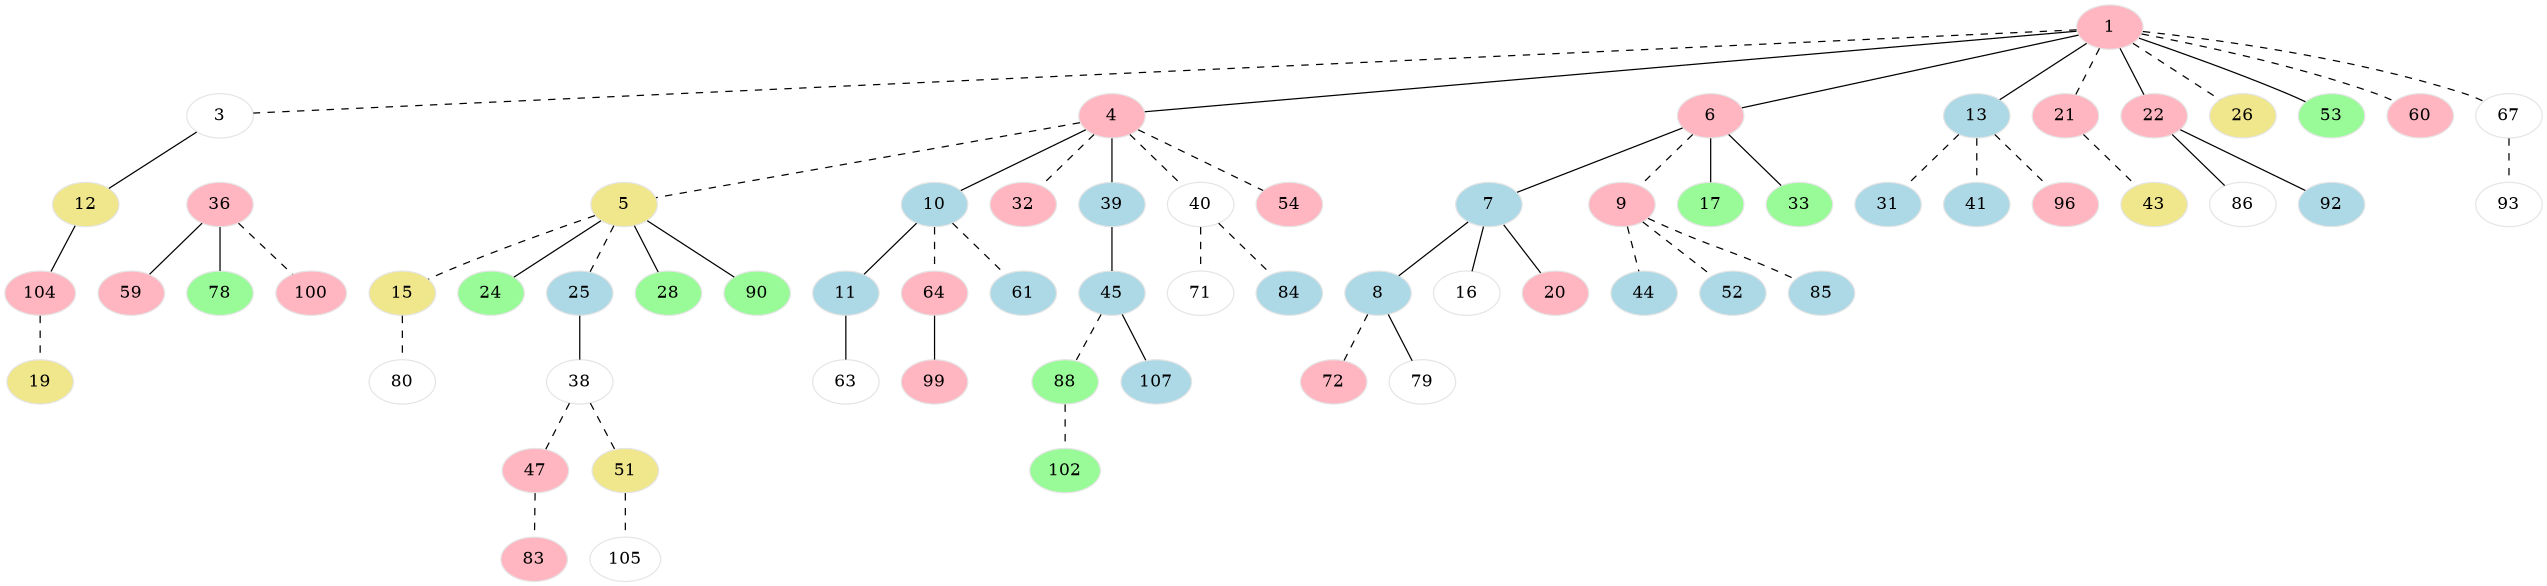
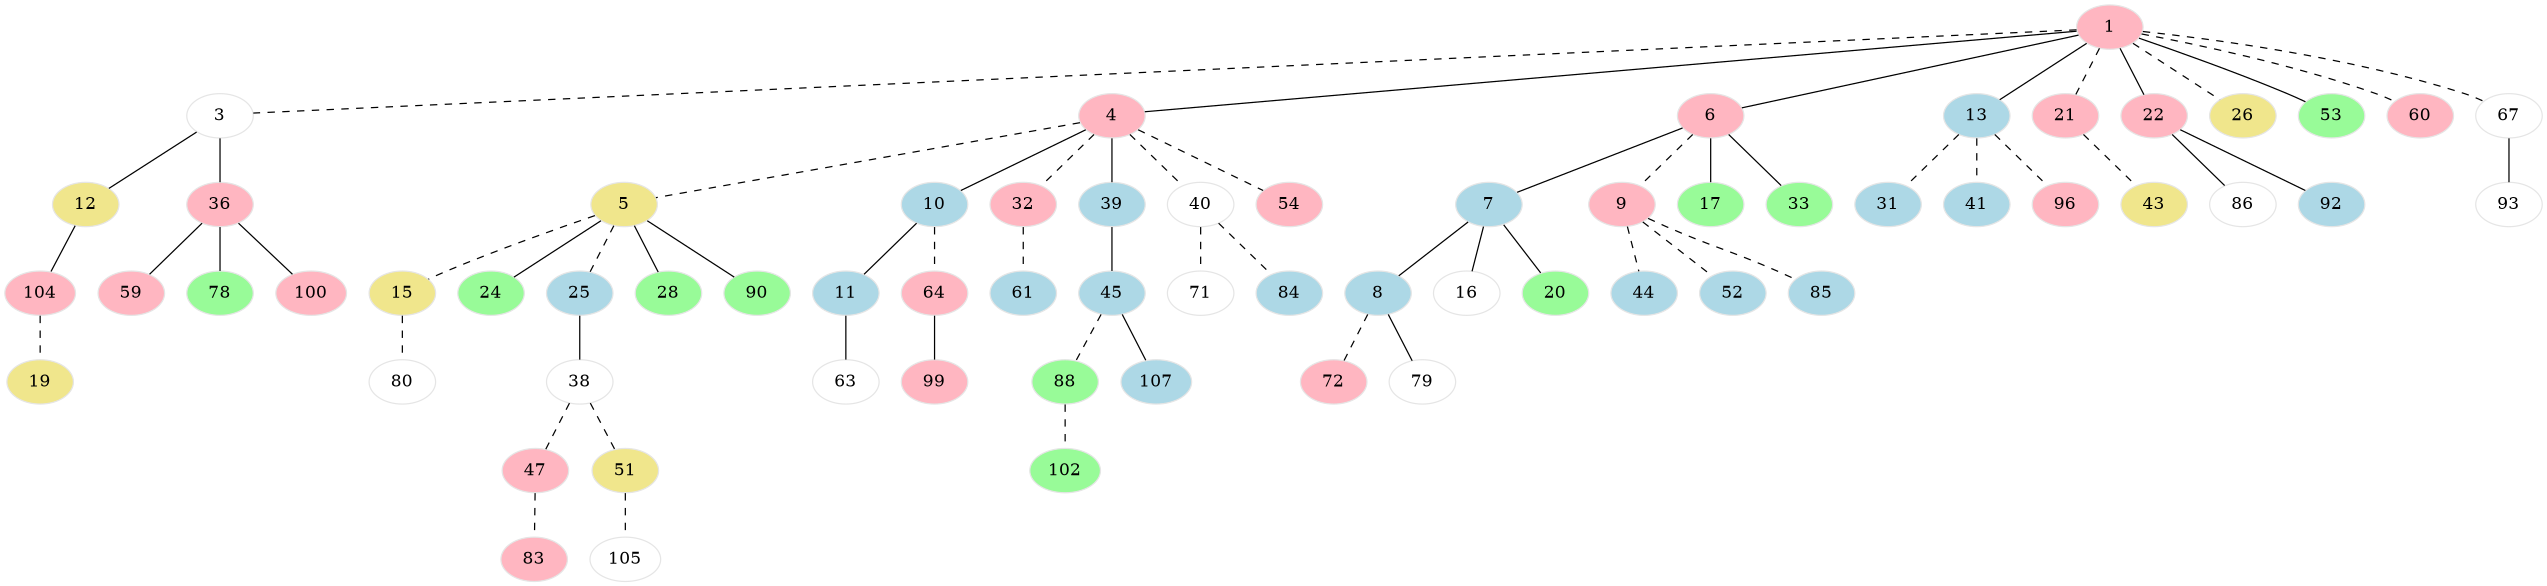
edge "3" -- "36": added
edge "67" -- "93": style dashed -> solid
edge "36" -- "100": style dashed -> solid
edge "10" -- "61": now "32" -- "61"
node "20": fillcolor lightpink -> palegreen
